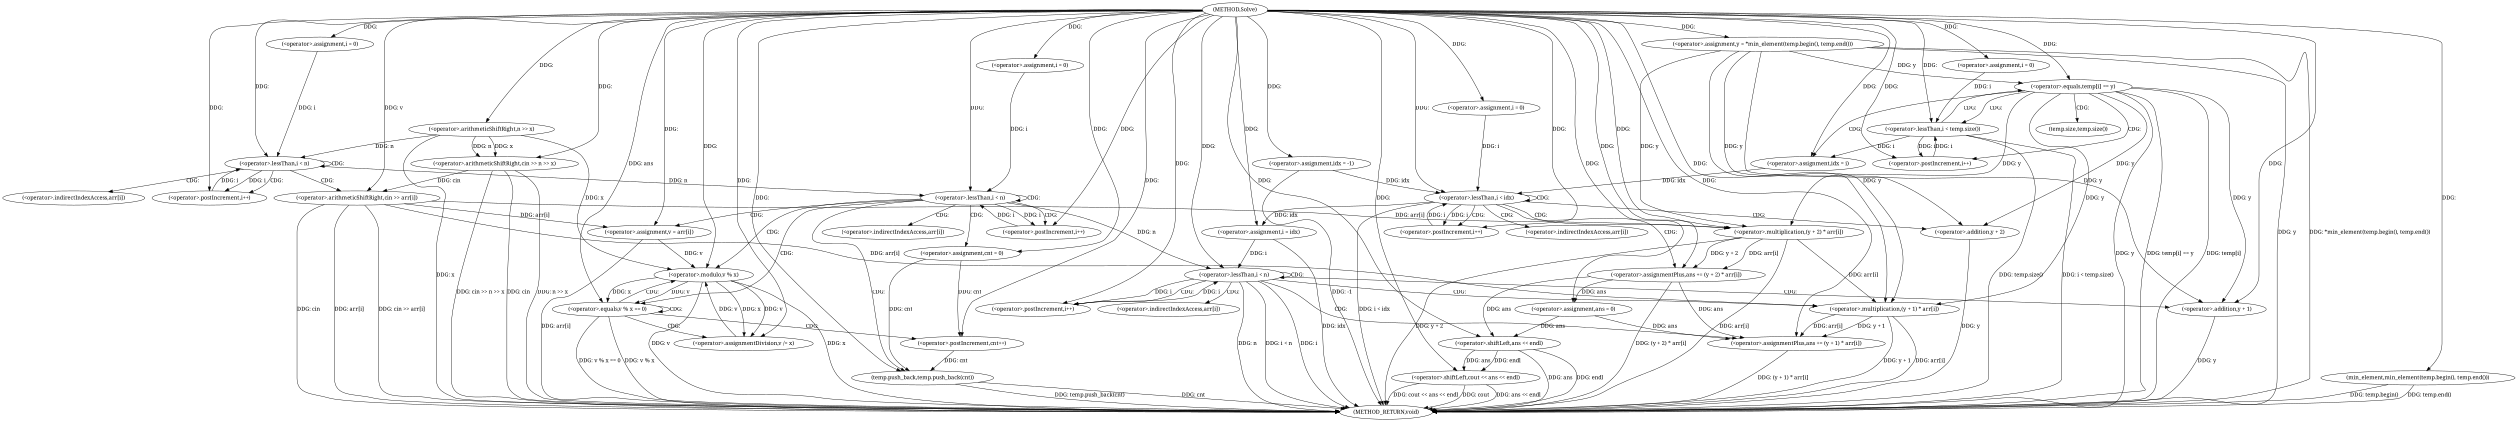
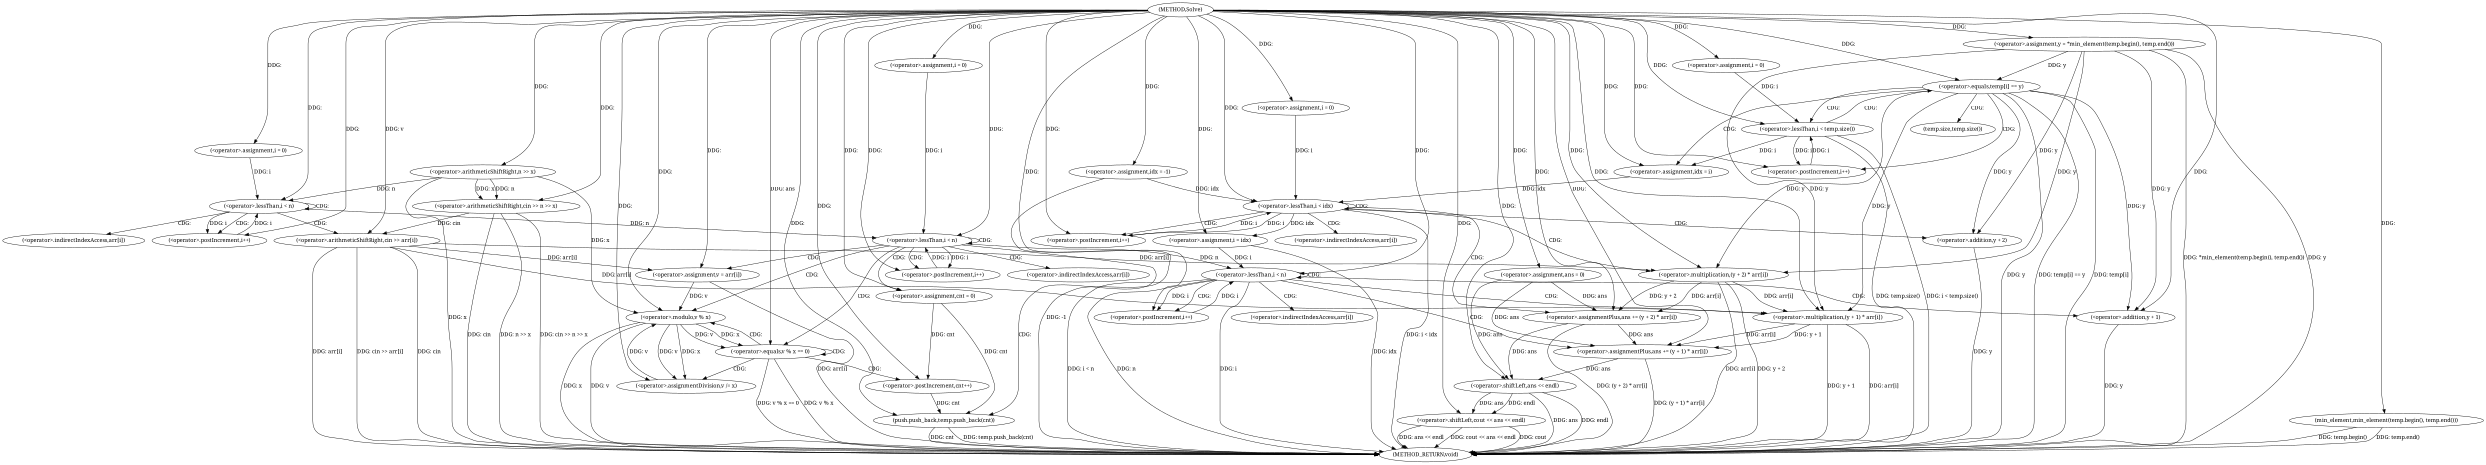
edge "(<operator>.assignmentPlus,ans += (y + 2) * arr[i])" -> "(<operator>.assignment,ans = 0)": reversed
edge "(<operator>.assignmentPlus,ans += (y + 1) * arr[i])" -> "(<operator>.shiftLeft,ans << endl)": added, label "DDG: ans"
node "(temp.push_back,temp.push_back(cnt))": label "(temp.push_back,temp.push_back(cnt))" -> "(push.push_back,temp.push_back(cnt))"
